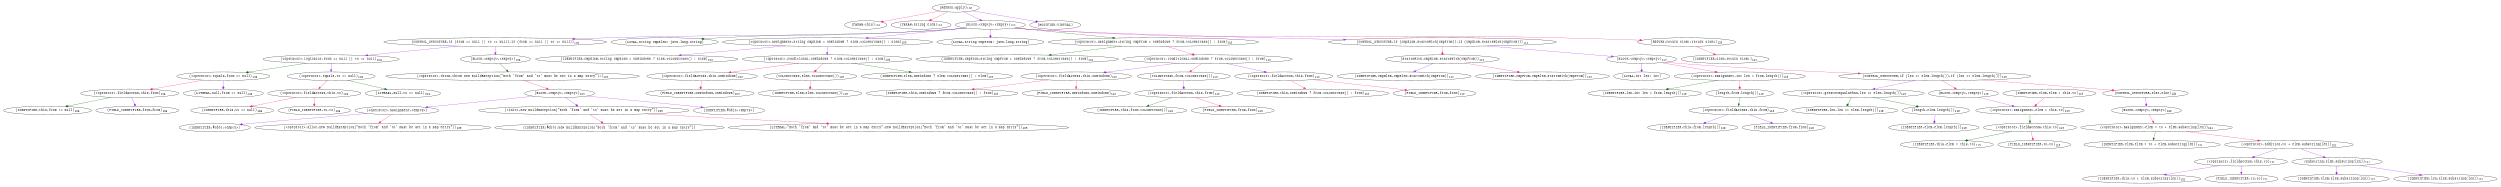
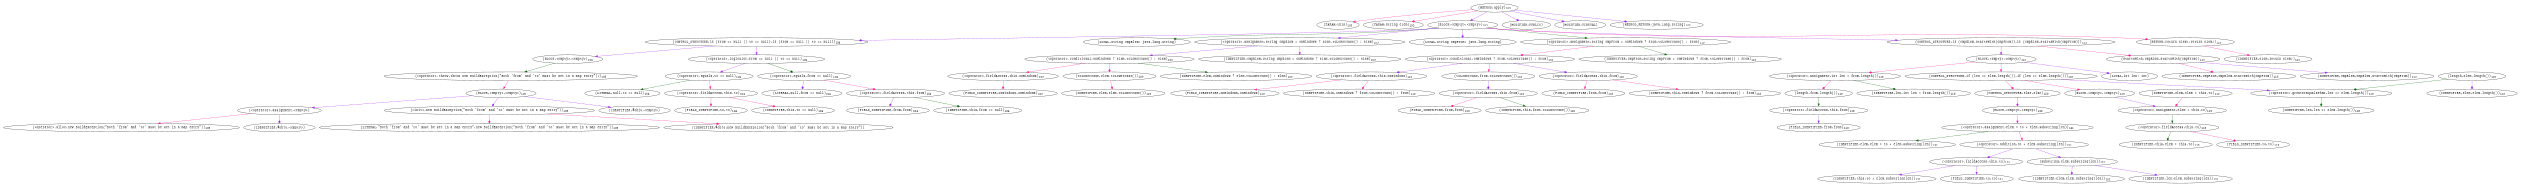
node "(MODIFIER,PUBLIC)": added
node "(METHOD_RETURN,java.lang.String)": added
edge "(<operator>.greaterEqualsThan,len >= elem.length())" -> "(length,elem.length())": reversed
node "(IDENTIFIER,this,from.length())": removed
